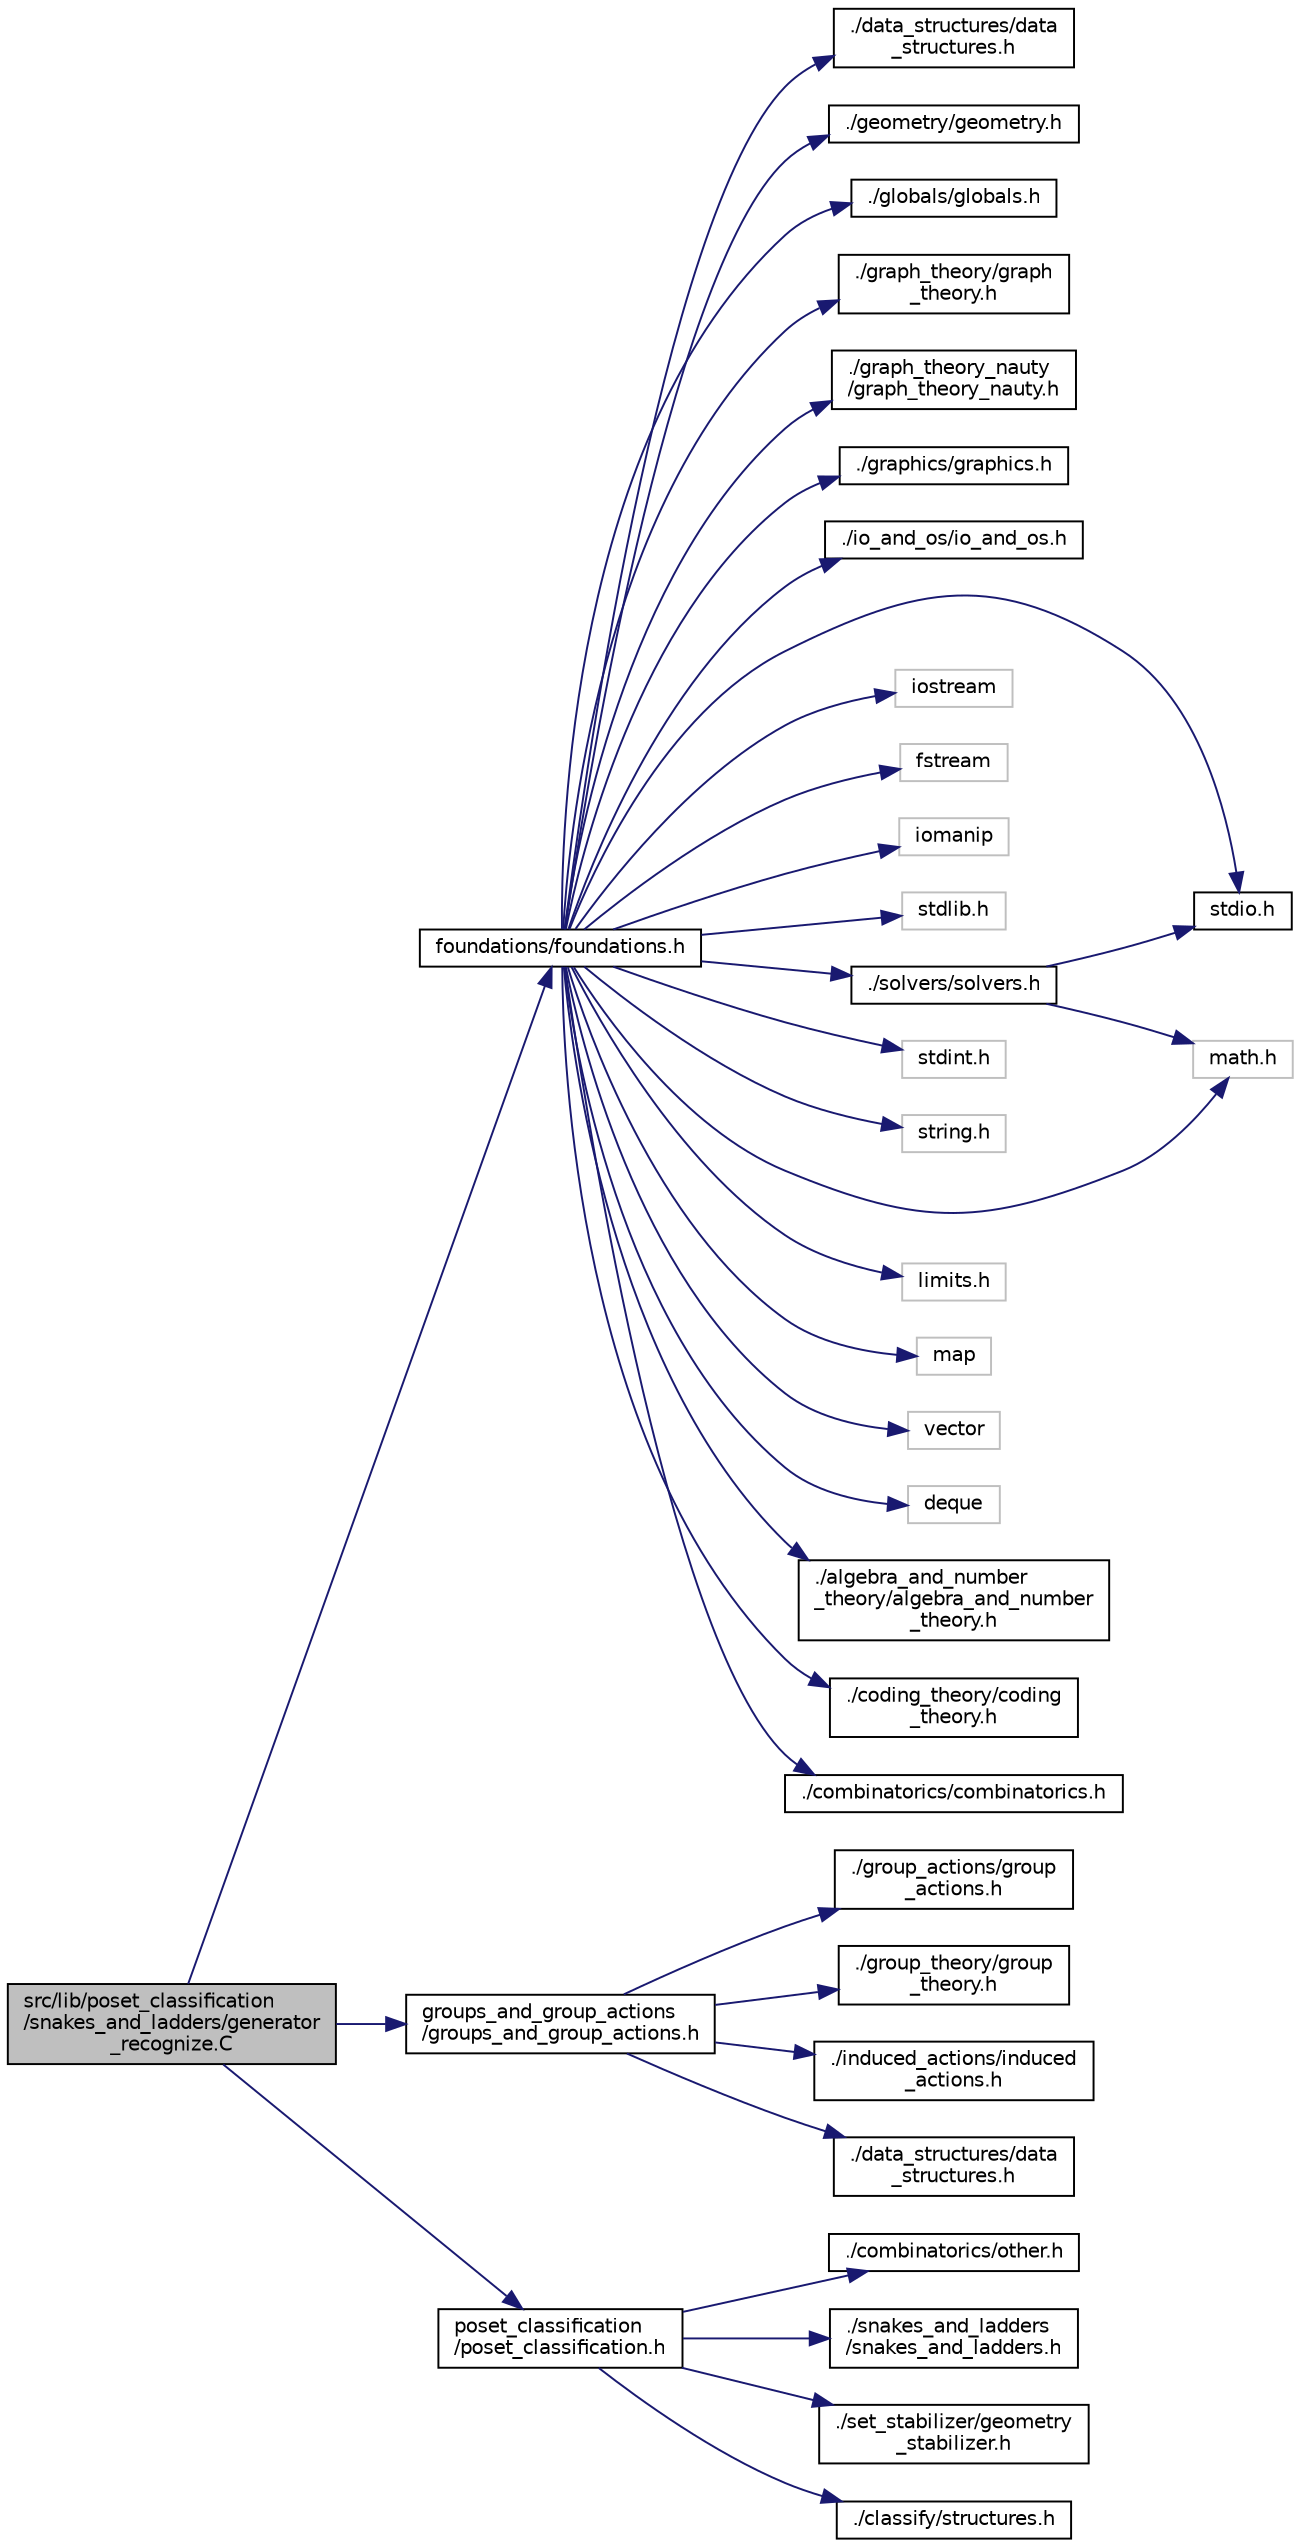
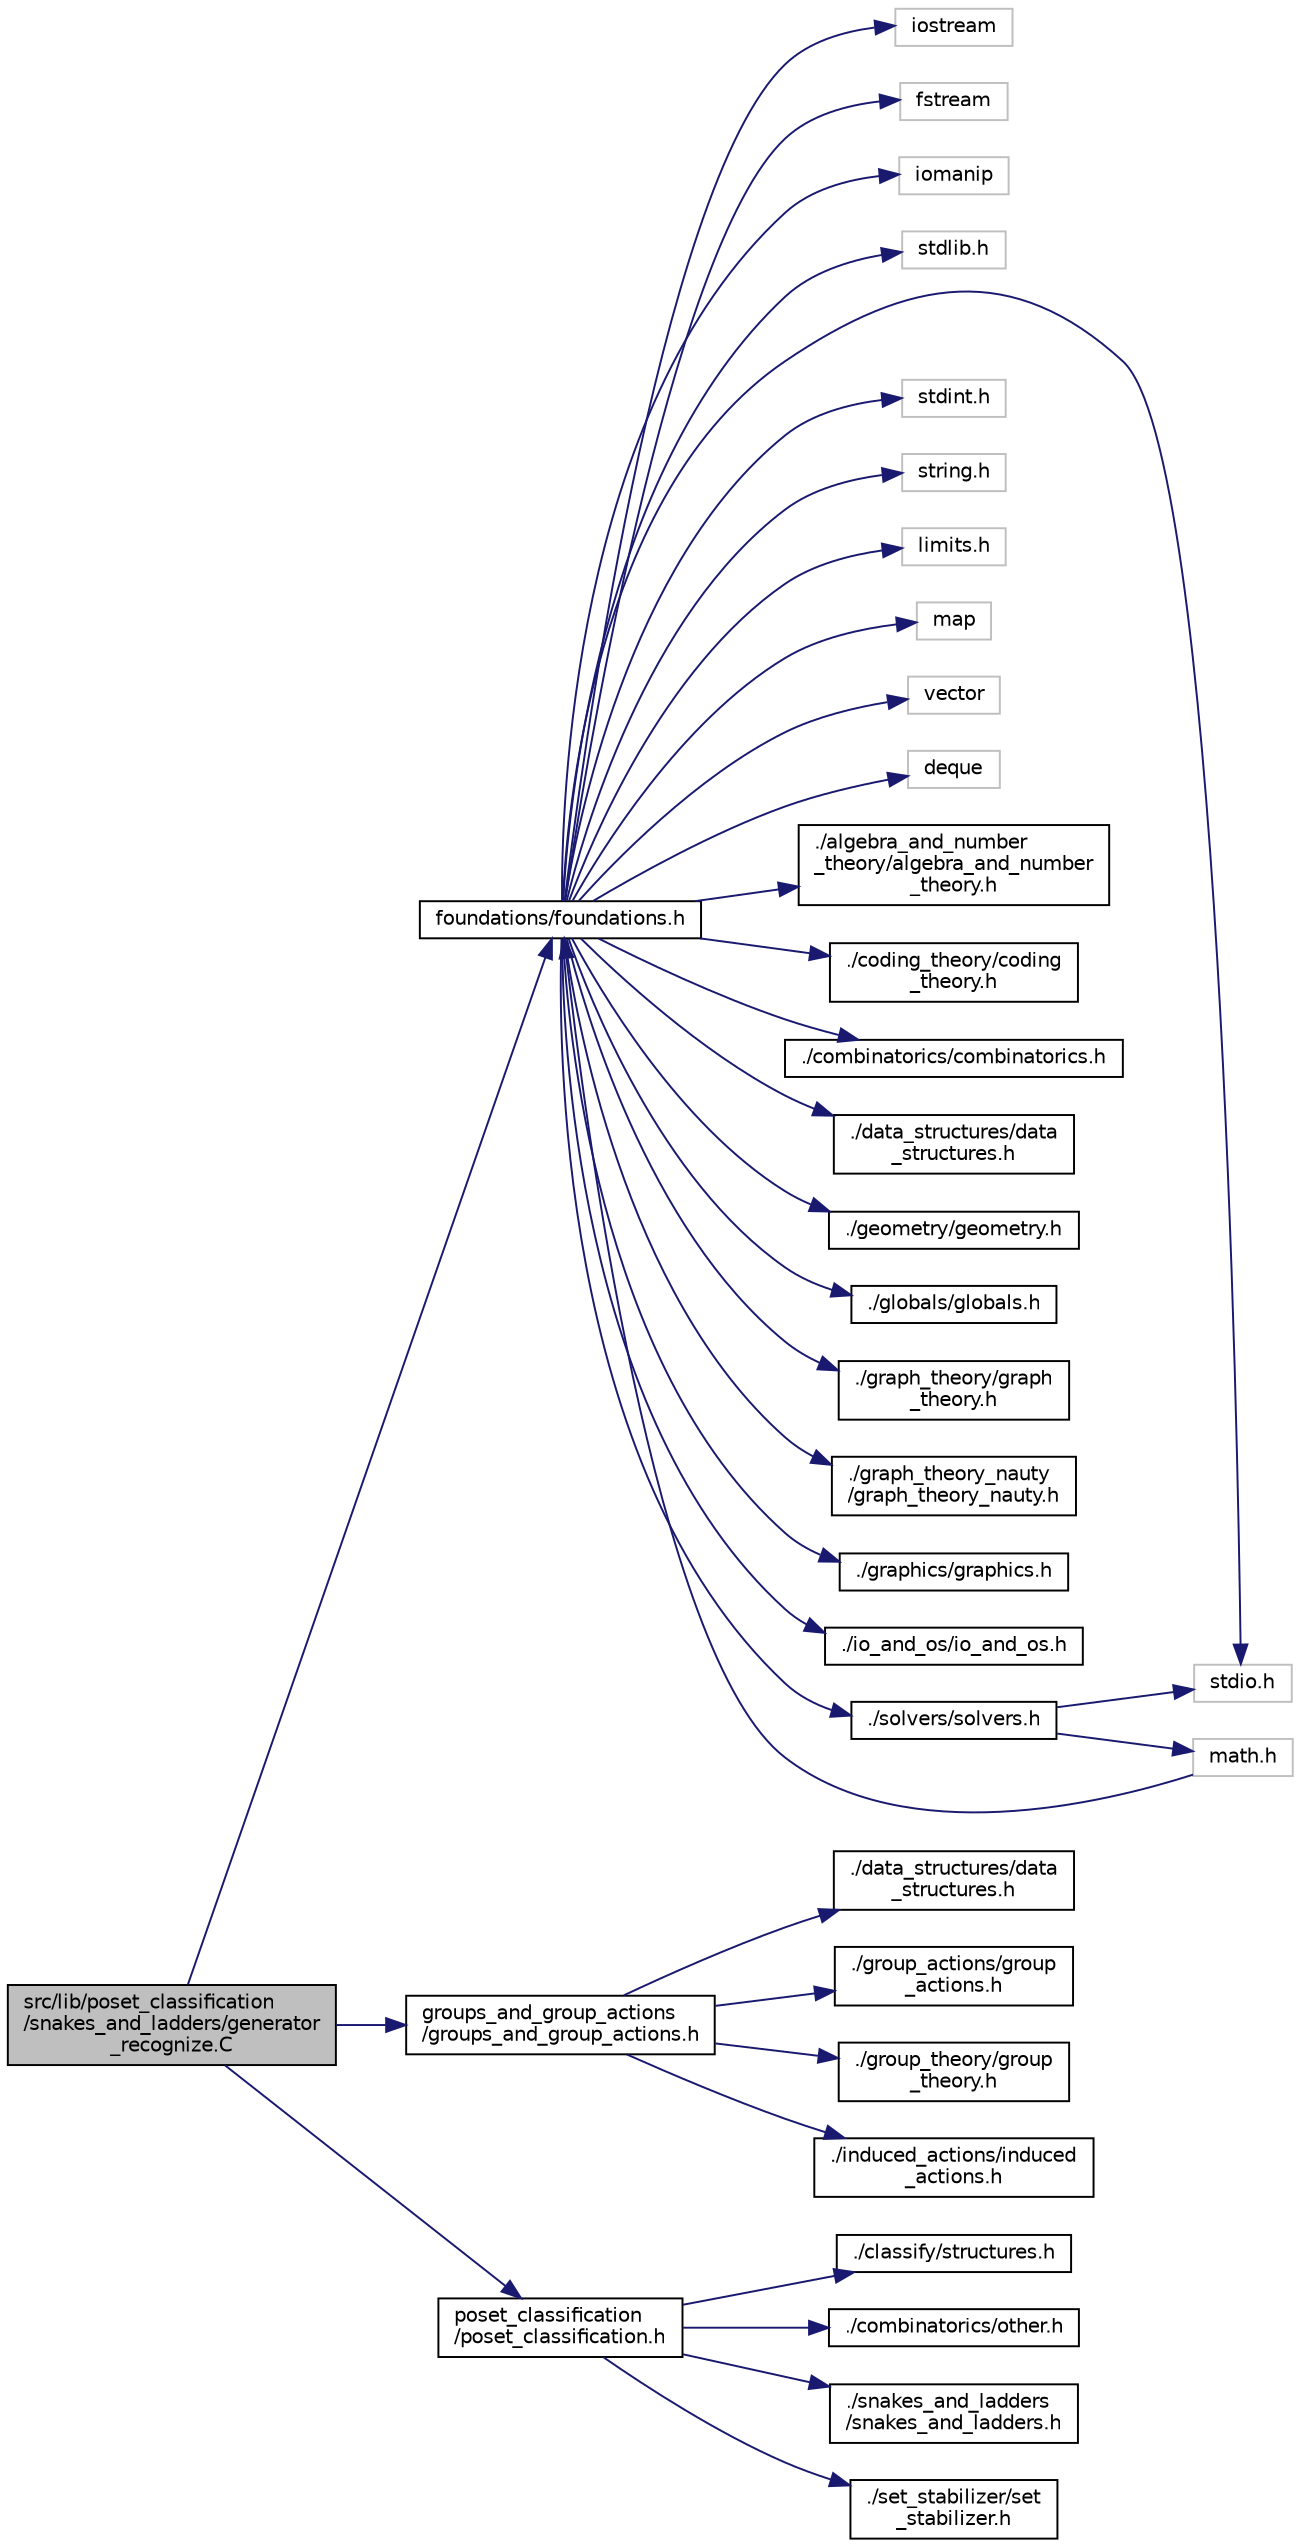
node "stdio.h": color black -> grey75
edge "foundations/foundations.h" -> "math.h": reversed
node "./set_stabilizer/geometry _stabilizer.h": label "./set_stabilizer/geometry _stabilizer.h" -> "./set_stabilizer/set _stabilizer.h"
